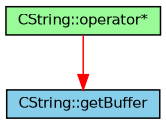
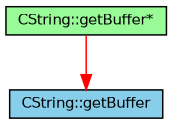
node "CString::operator*": label "CString::operator*" -> "CString::getBuffer*"
